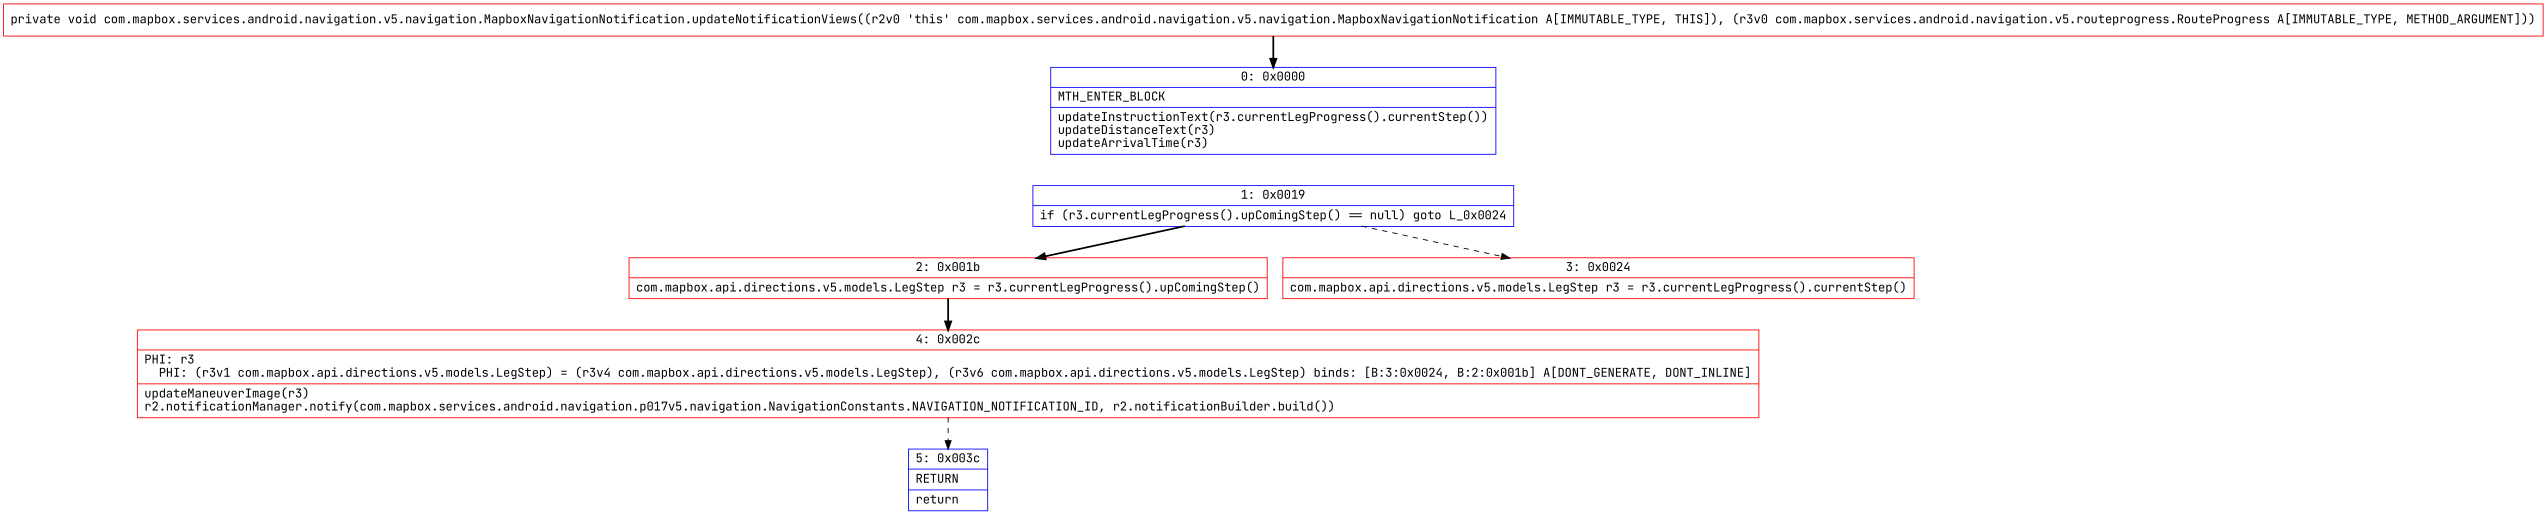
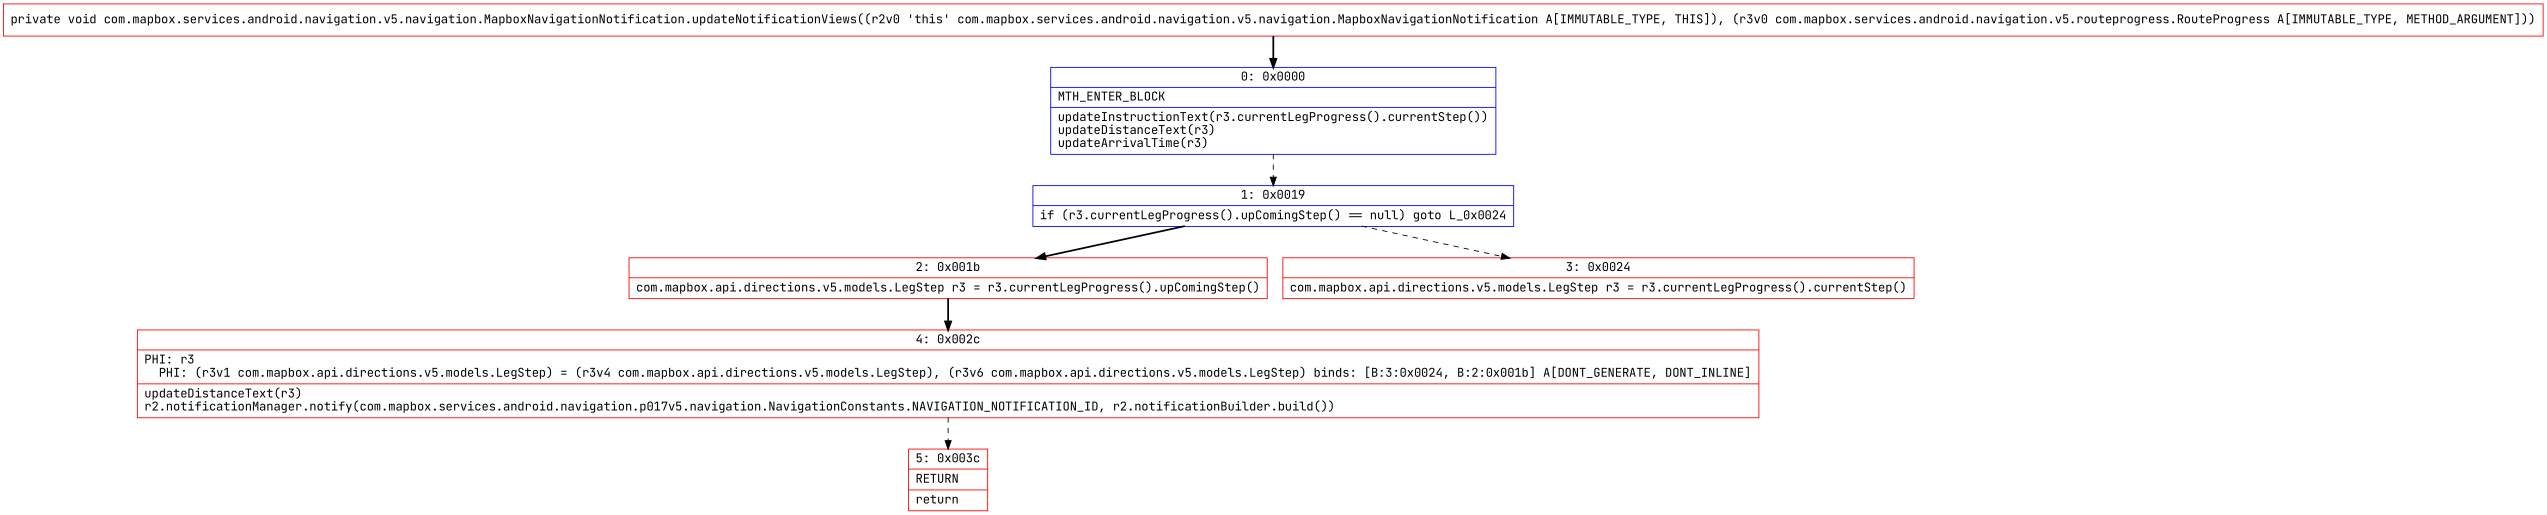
edge "0: 0x0000" -> "1: 0x0019": added
node "4: 0x002c": text "updateManeuverImage(r3)" -> "updateDistanceText(r3)"
node "5: 0x003c": color blue -> red
